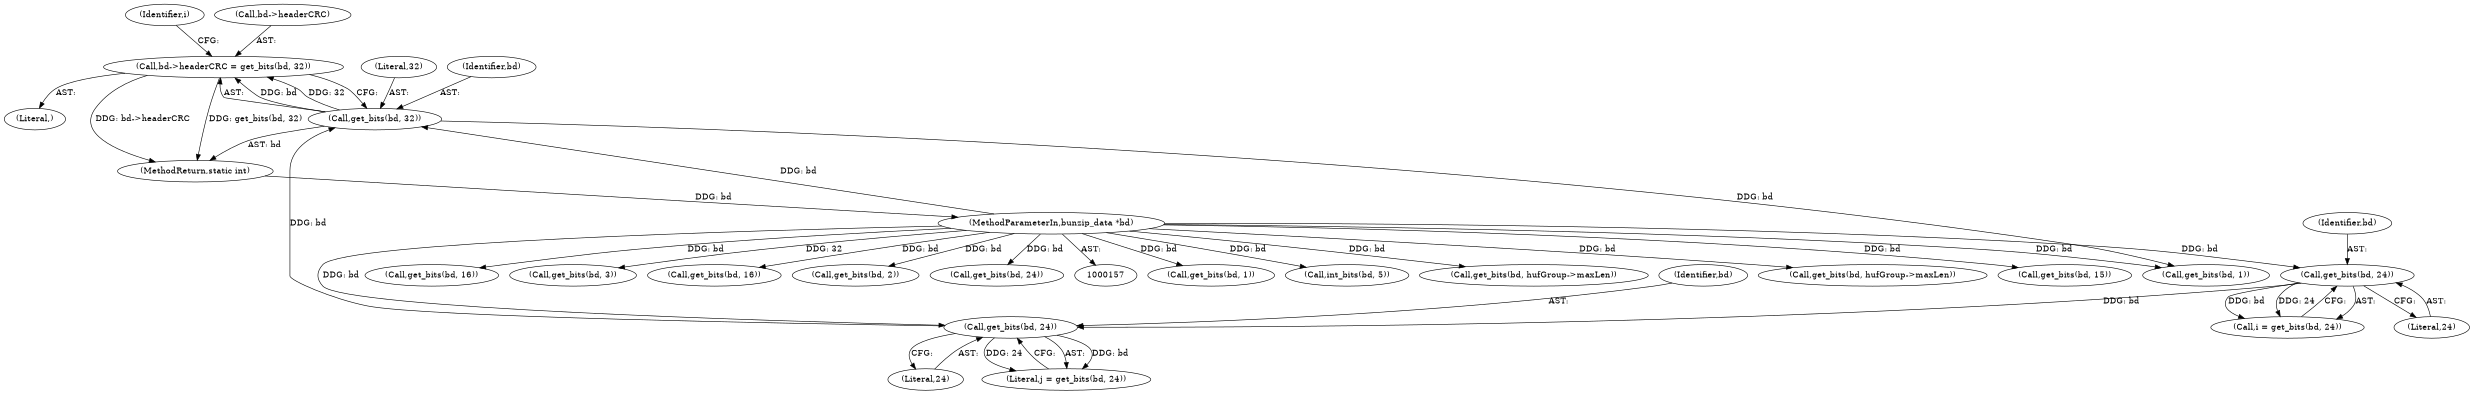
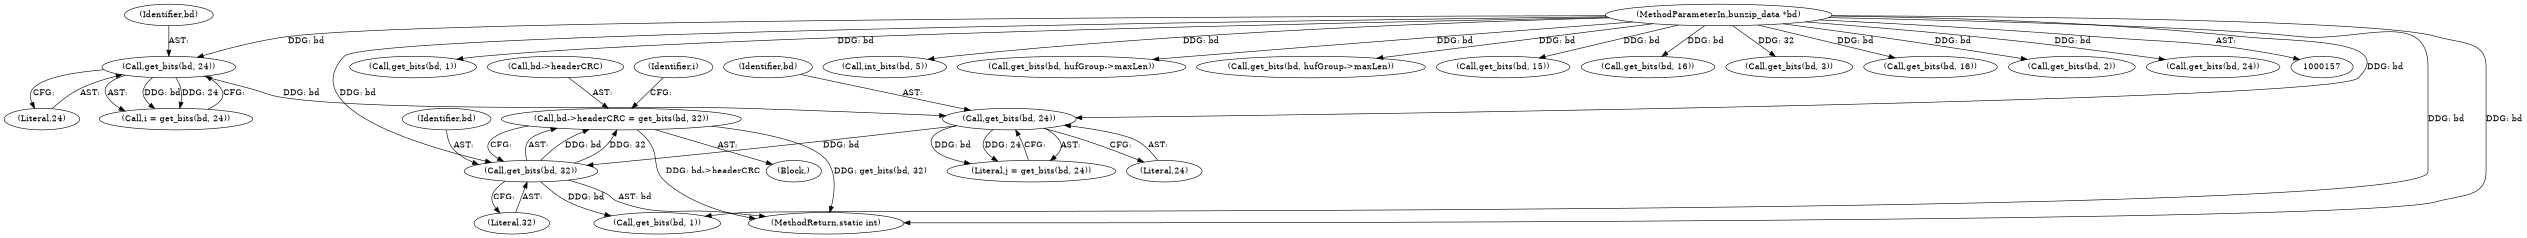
node "(Literal,)": label "(Literal,)" -> "(Block,)"
edge "(Call,get_bits(bd, 32))" -> "(Literal,32)": added, label "CFG:"
edge "(MethodReturn,static int)" -> "(MethodParameterIn,bunzip_data *bd)": reversed
